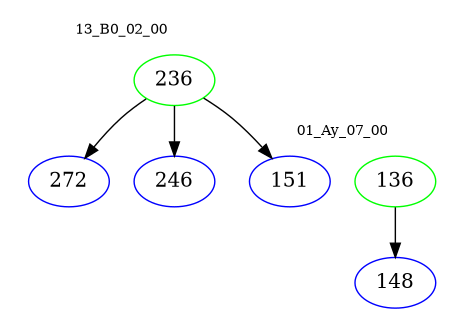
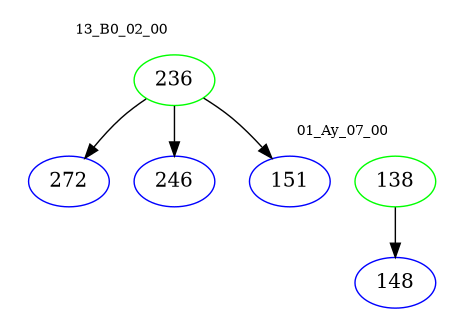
node "136": label "136" -> "138"
